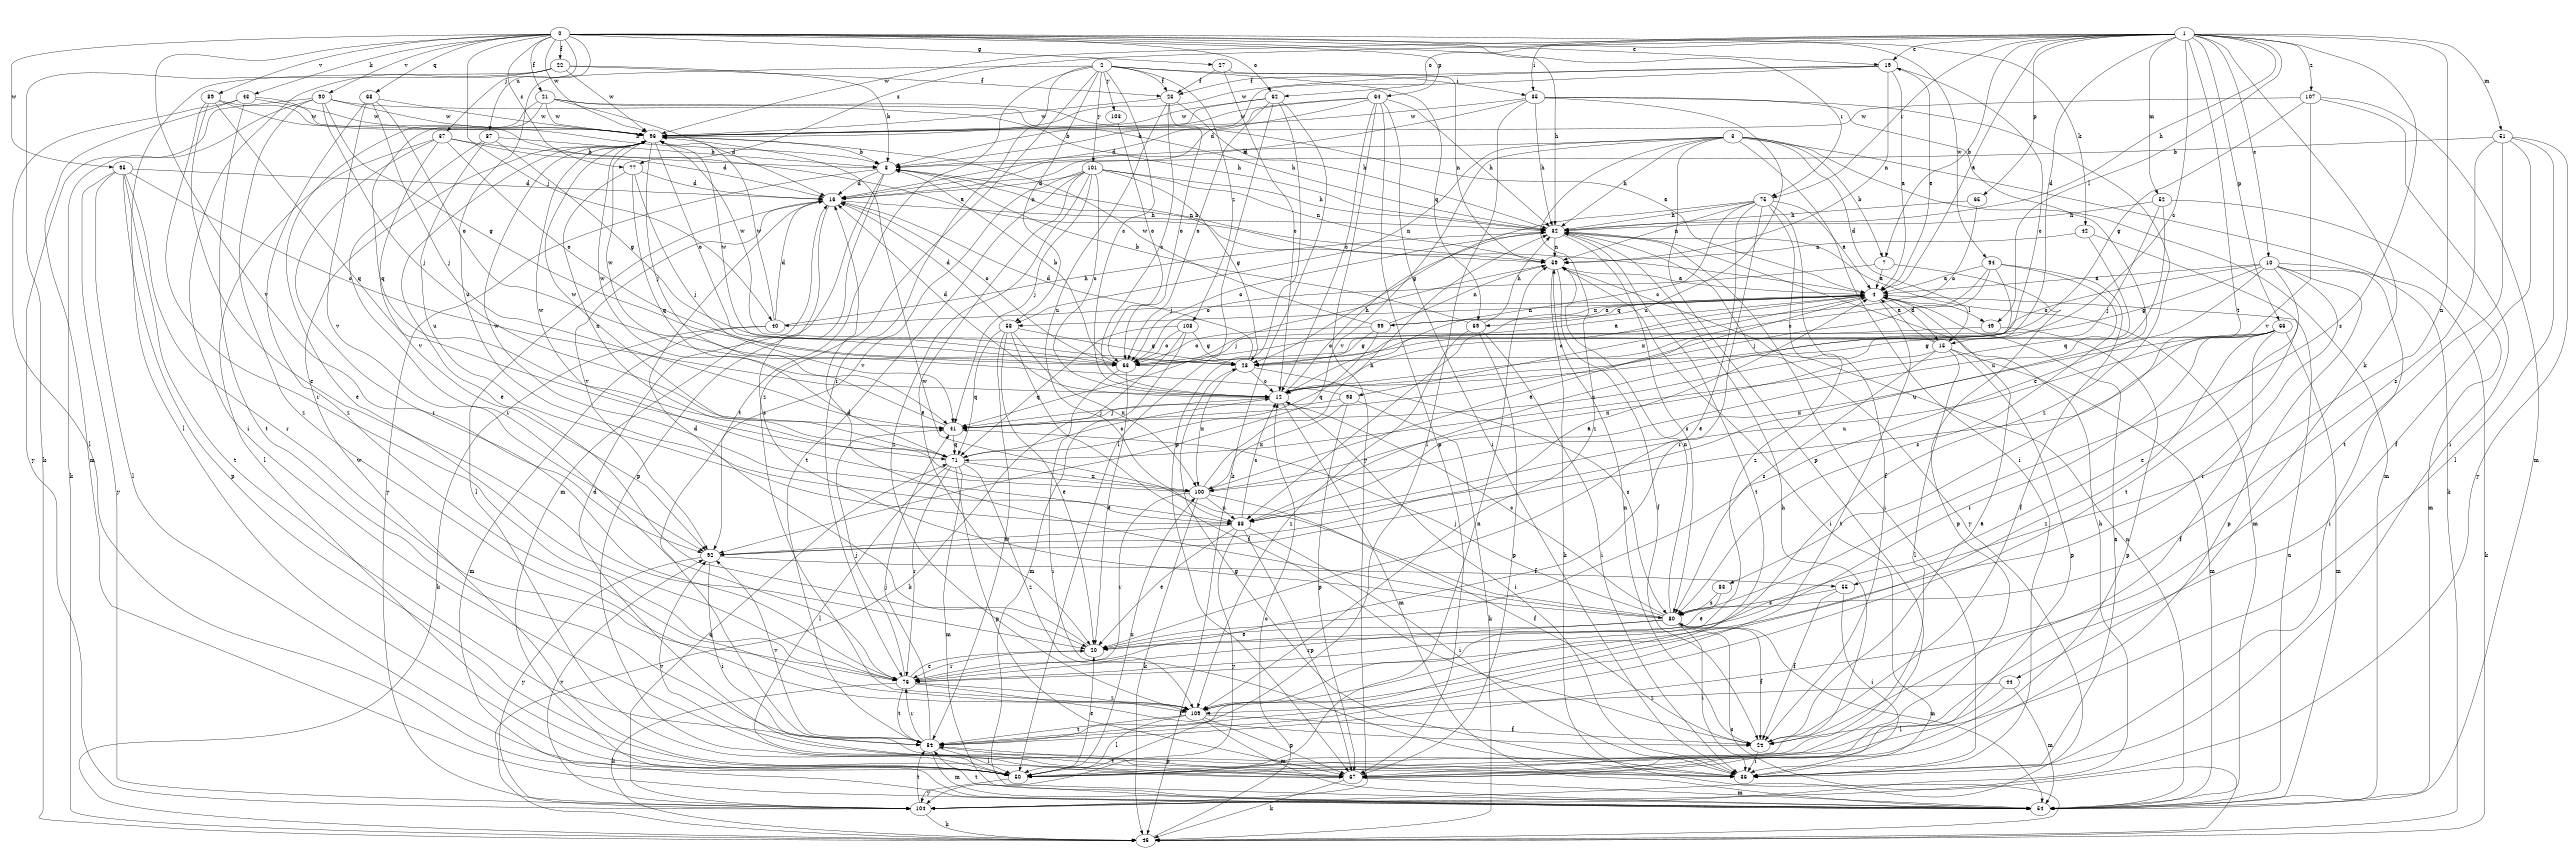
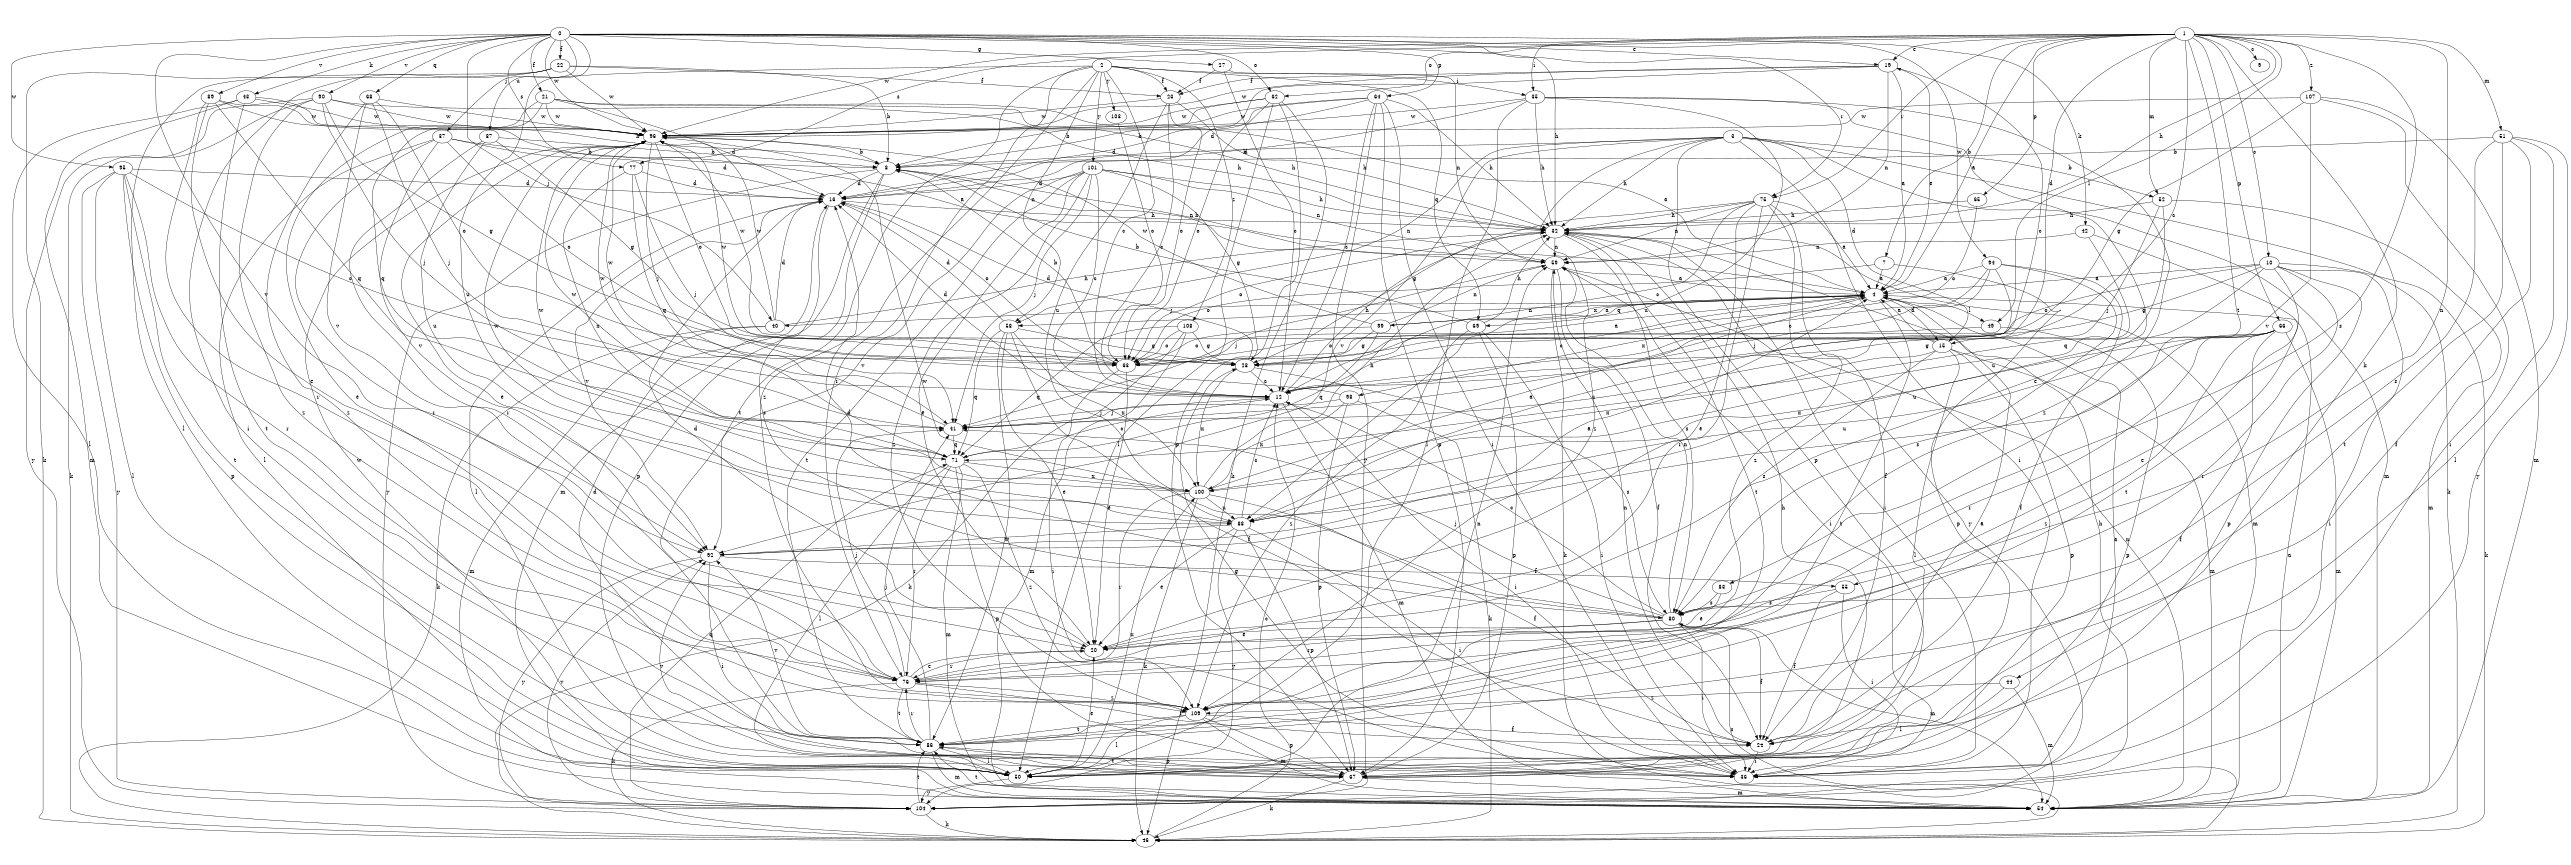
node "9": added
edge "3" -> "7": now "3" -> "52"
node "84": label "84" -> "86"
